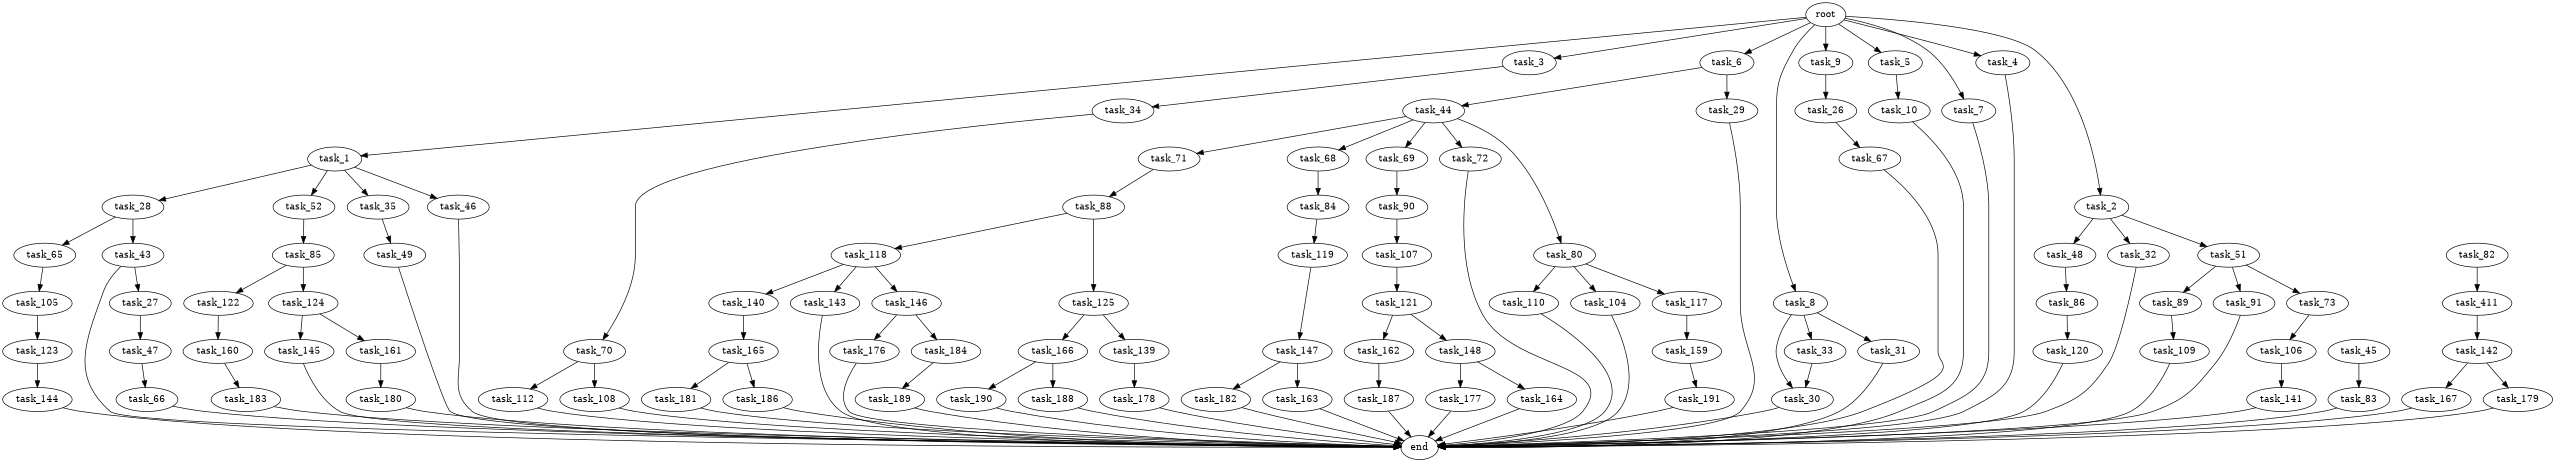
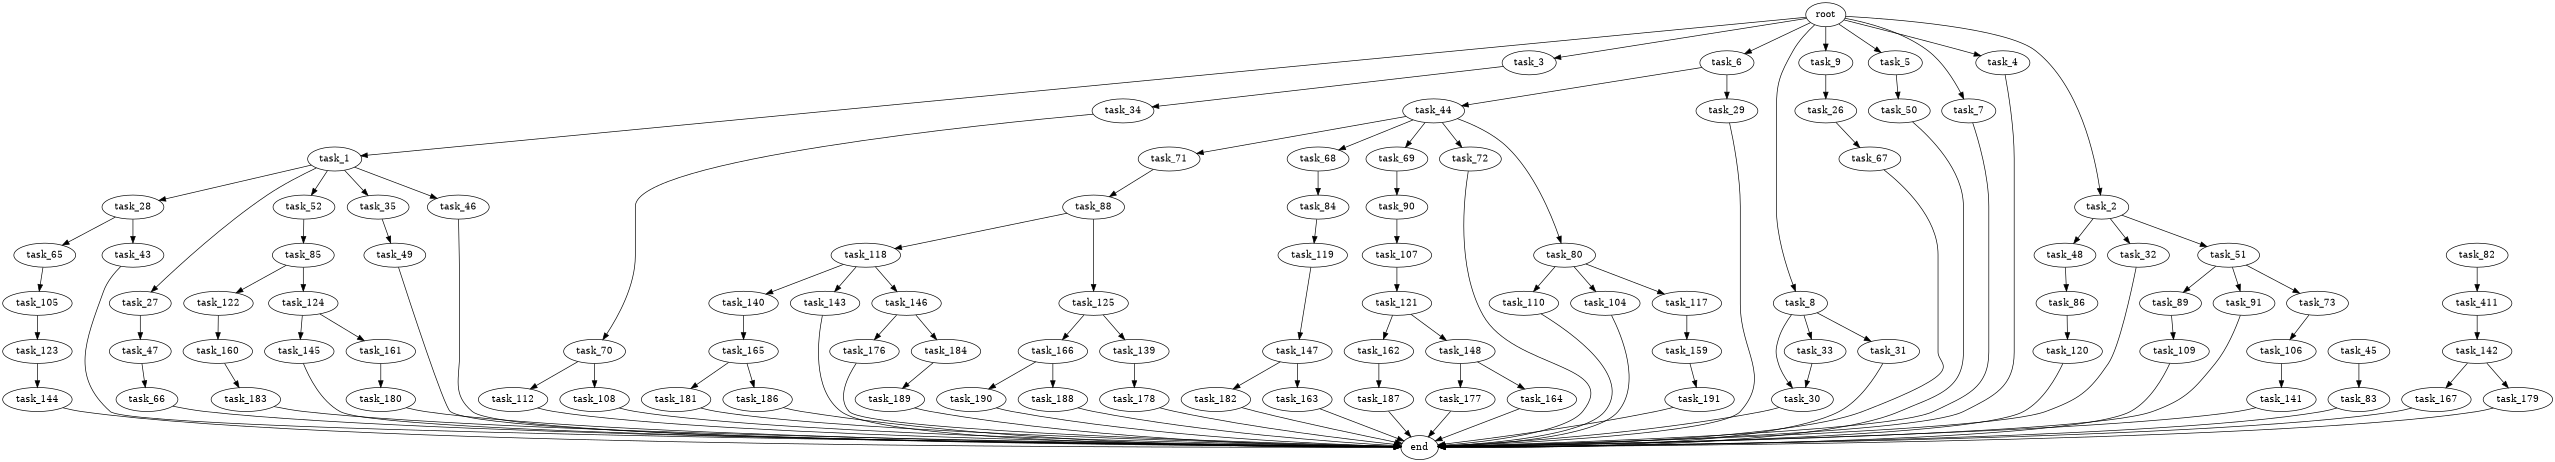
node "task_10": label "task_10" -> "task_50"
edge "task_43" -> "task_27": now "task_1" -> "task_27"
